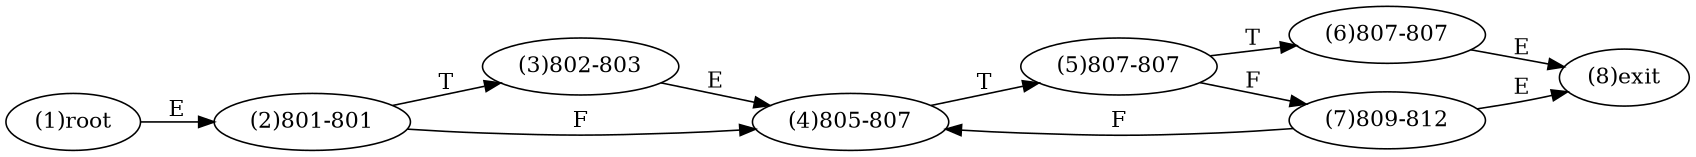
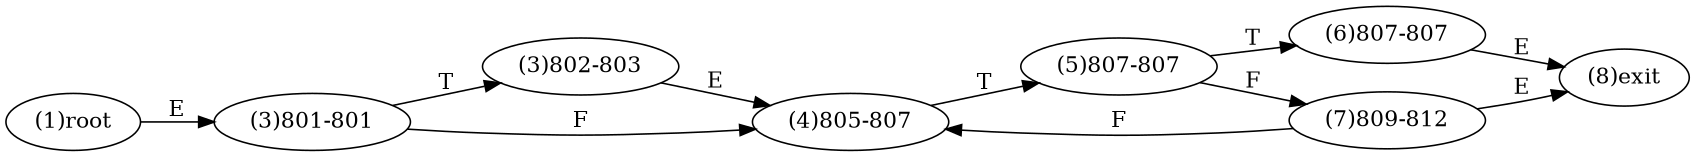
node "(2)801-801": label "(2)801-801" -> "(3)801-801"
